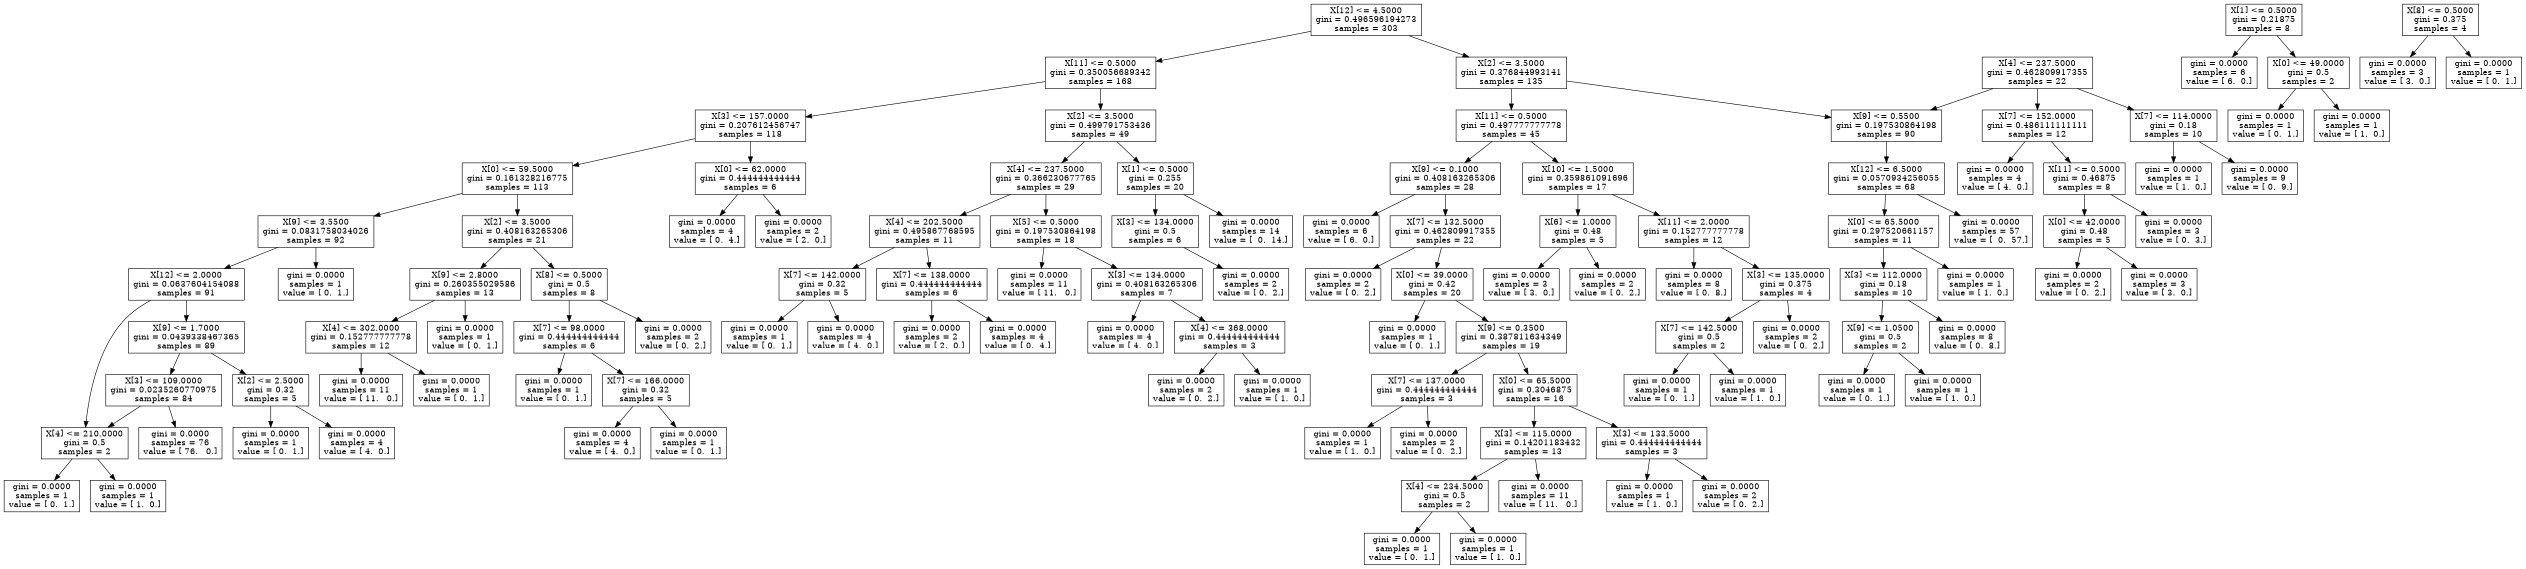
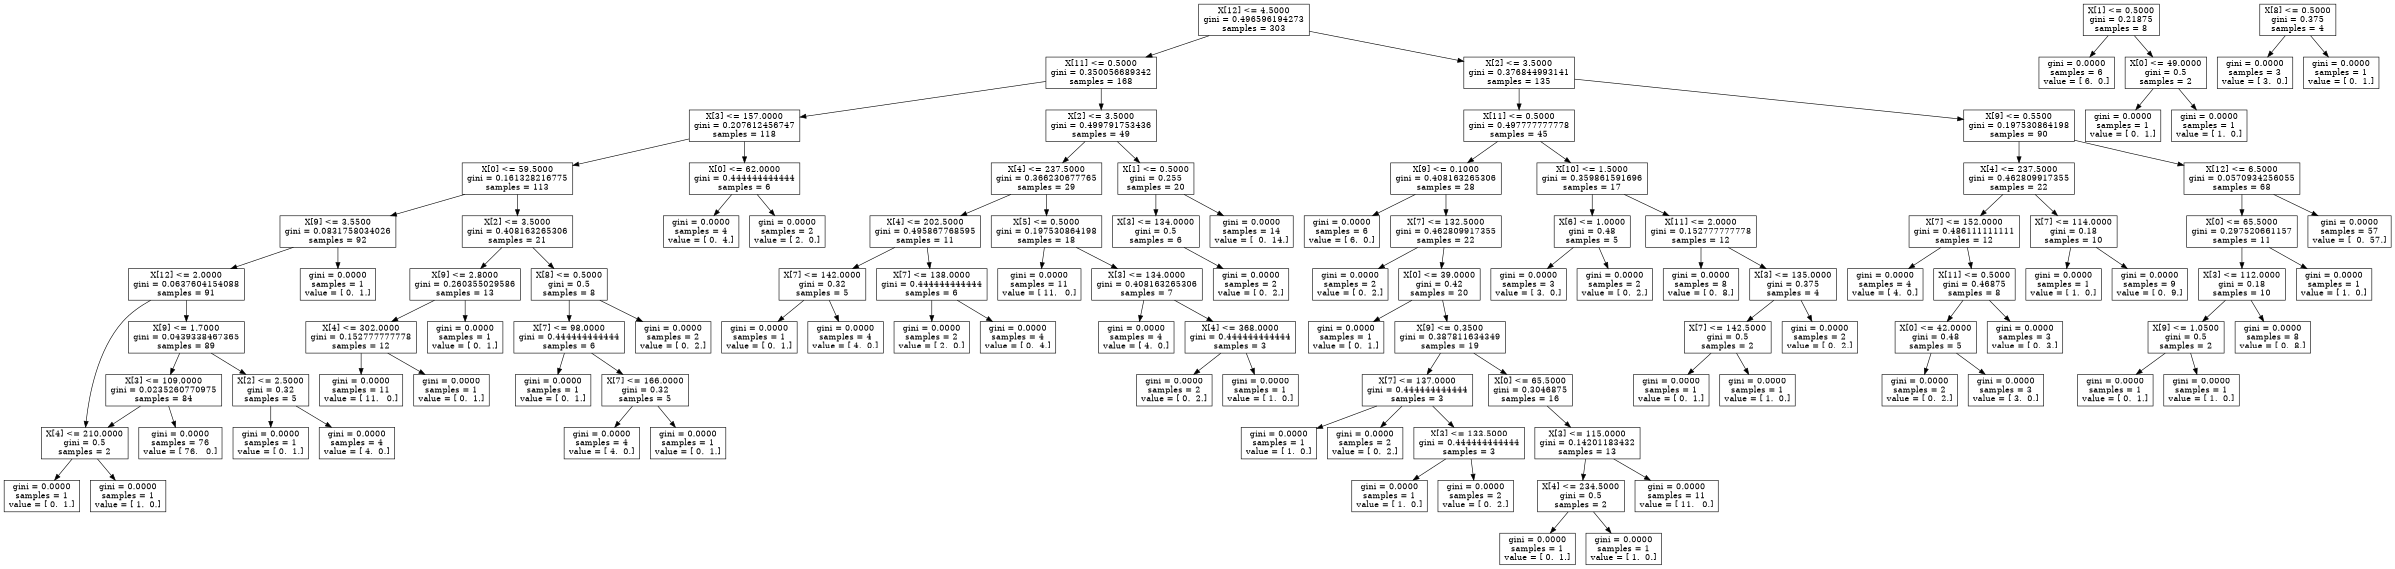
edge "X[4] <= 237.5000 gini = 0.462809917355 samples = 22" -> "X[9] <= 0.5500 gini = 0.197530864198 samples = 90": reversed
node "X[10] <= 1.5000 gini = 0.359861091696 samples = 17": label "X[10] <= 1.5000 gini = 0.359861091696 samples = 17" -> "X[10] <= 1.5000 gini = 0.359861591696 samples = 17"
edge "X[0] <= 65.5000 gini = 0.3046875 samples = 16" -> "X[3] <= 133.5000 gini = 0.444444444444 samples = 3": now "X[7] <= 137.0000 gini = 0.444444444444 samples = 3" -> "X[3] <= 133.5000 gini = 0.444444444444 samples = 3"
